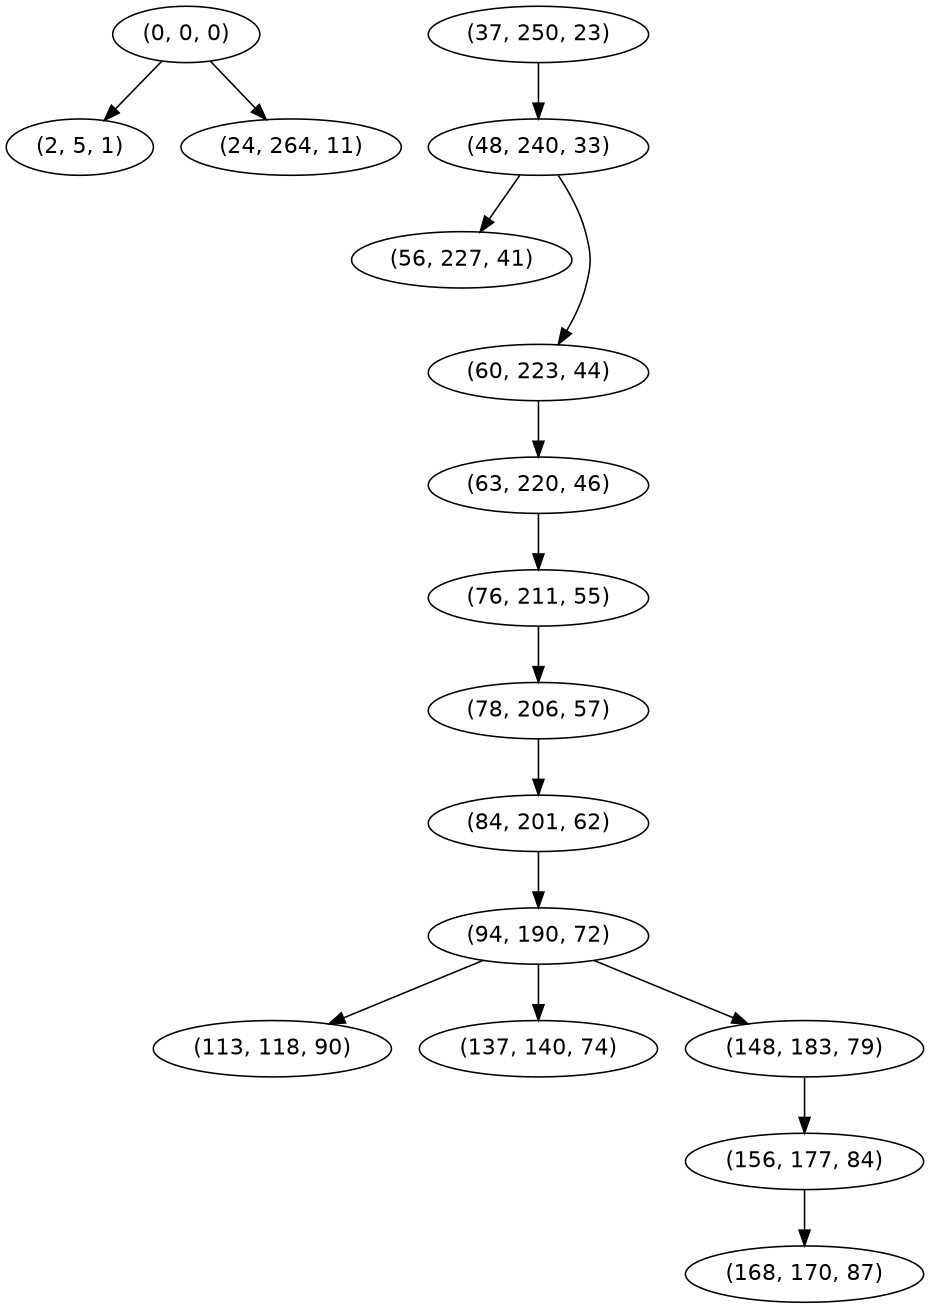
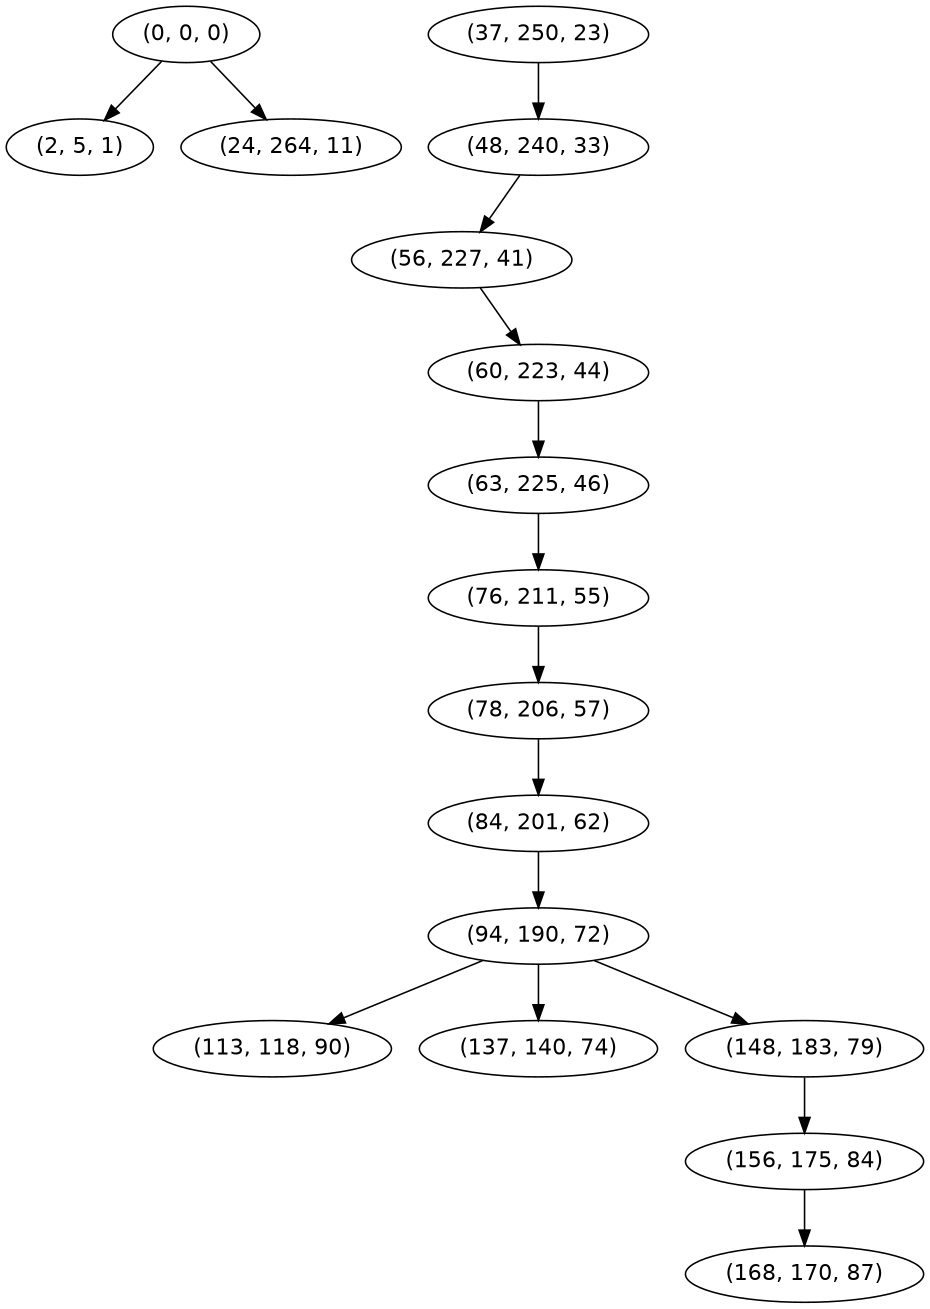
edge "(48, 240, 33)" -> "(60, 223, 44)": now "(56, 227, 41)" -> "(60, 223, 44)"
node "(63, 220, 46)": label "(63, 220, 46)" -> "(63, 225, 46)"
node "(156, 177, 84)": label "(156, 177, 84)" -> "(156, 175, 84)"
